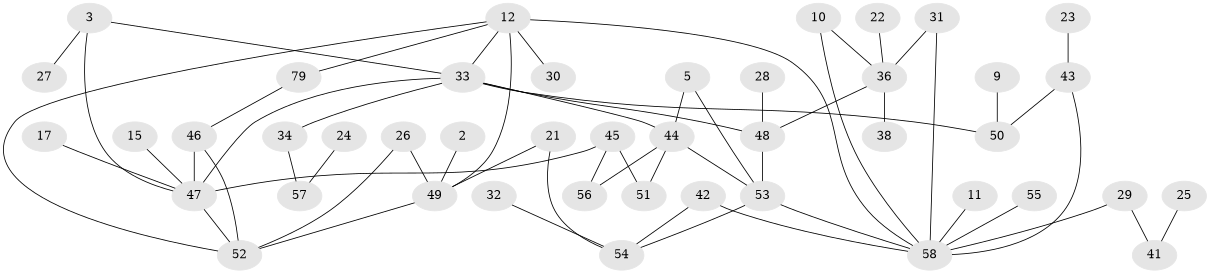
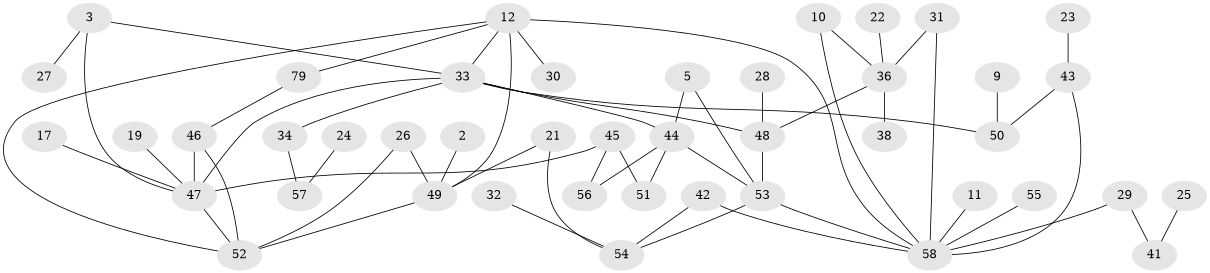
node "15": label "15" -> "19"
